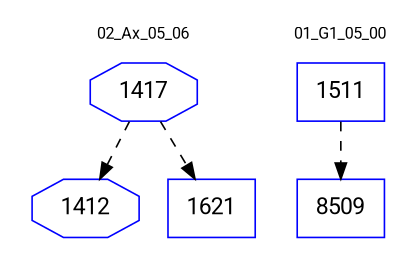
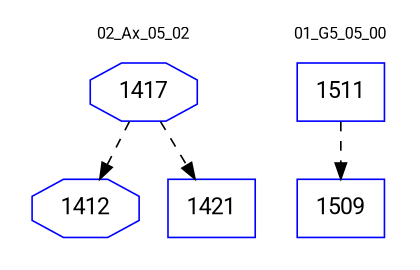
cluster "02_Ax_05_06": label "02_Ax_05_06" -> "02_Ax_05_02"
cluster "01_G1_05_00": label "01_G1_05_00" -> "01_G5_05_00"
node "1621": label "1621" -> "1421"
node "8509": label "8509" -> "1509"
